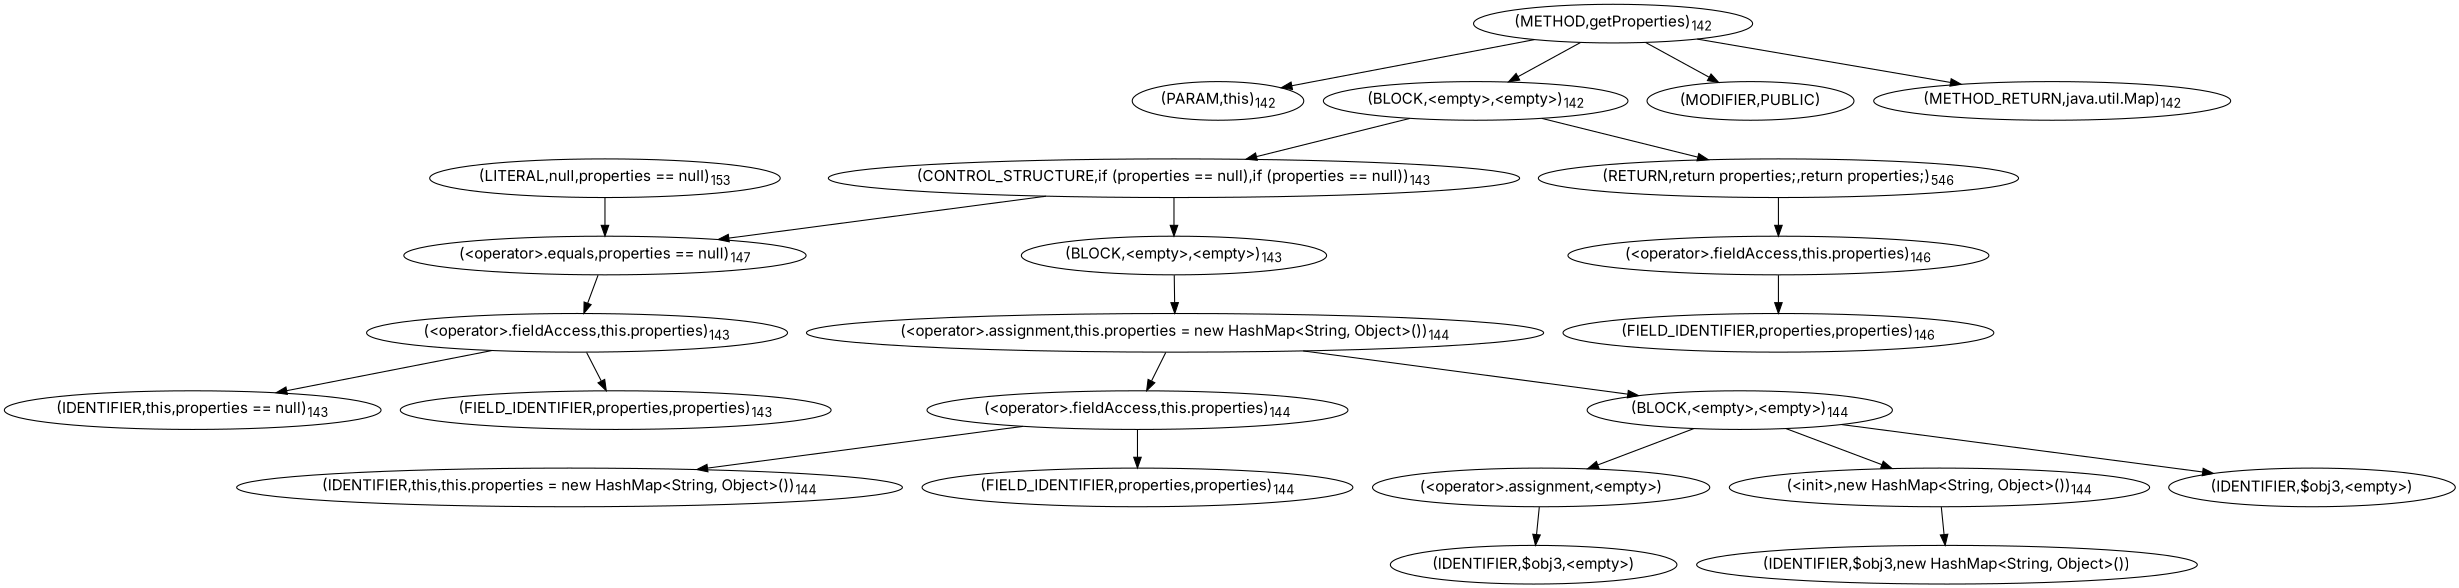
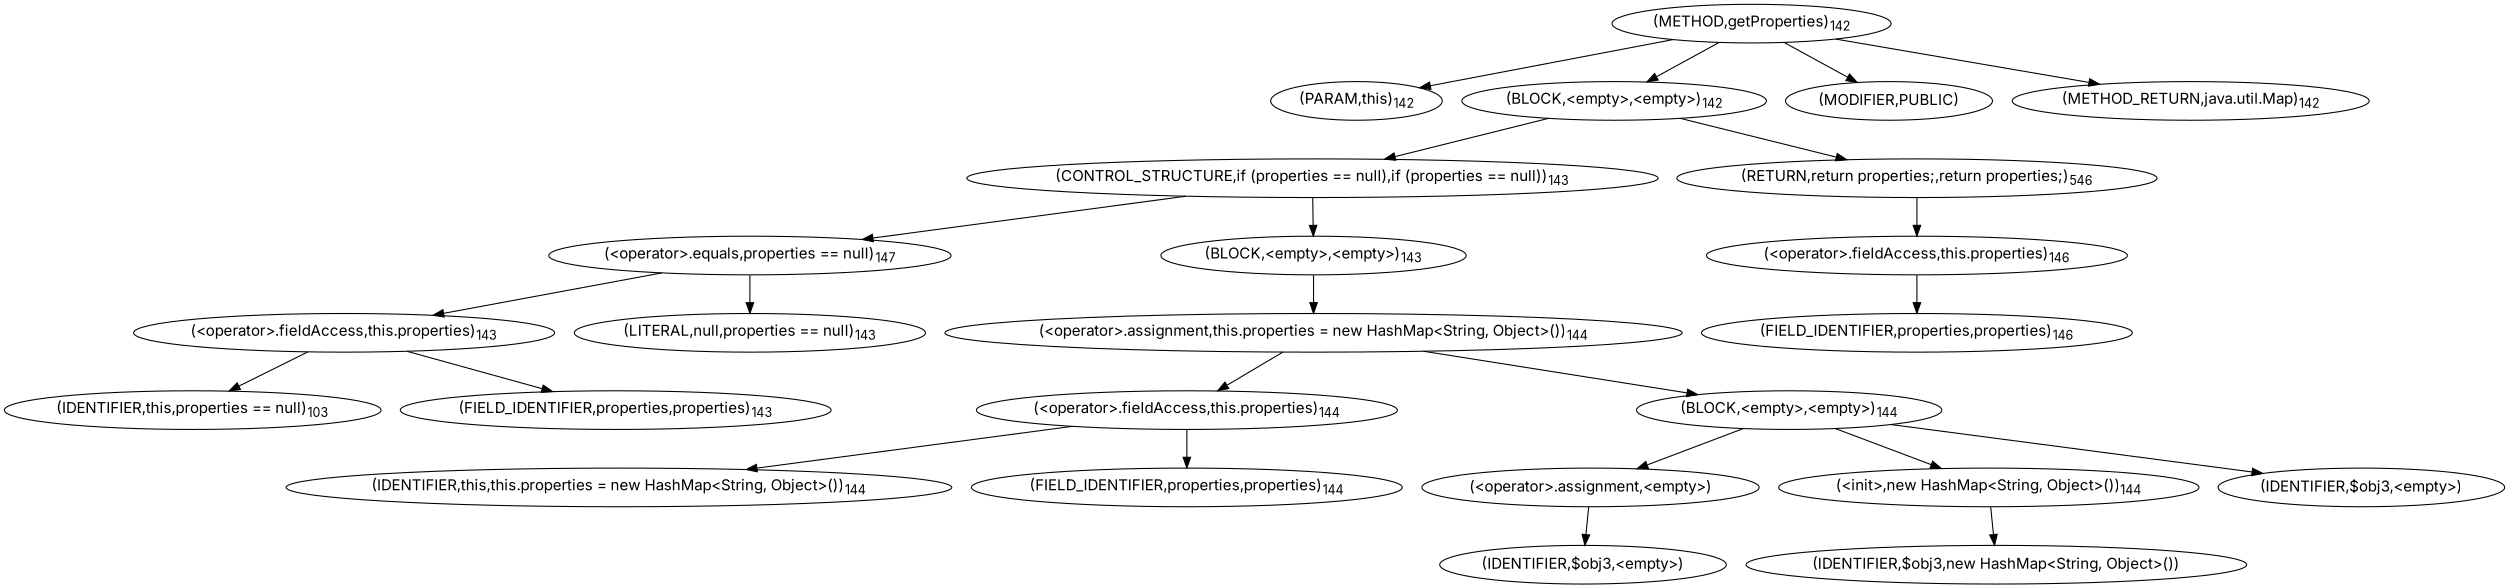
node "(LITERAL,null,properties == null)": text "153" -> "143"
edge "(LITERAL,null,properties == null)" -> "(<operator>.equals,properties == null)": reversed
node "(IDENTIFIER,this,properties == null)": text "143" -> "103"
